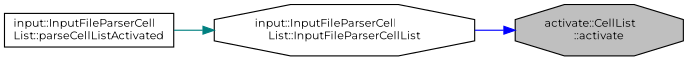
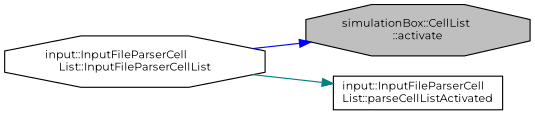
edge "input::InputFileParserCell List::parseCellListActivated" -> "input::InputFileParserCell List::InputFileParserCellList": reversed
node "activate::CellList ::activate": label "activate::CellList ::activate" -> "simulationBox::CellList ::activate"
